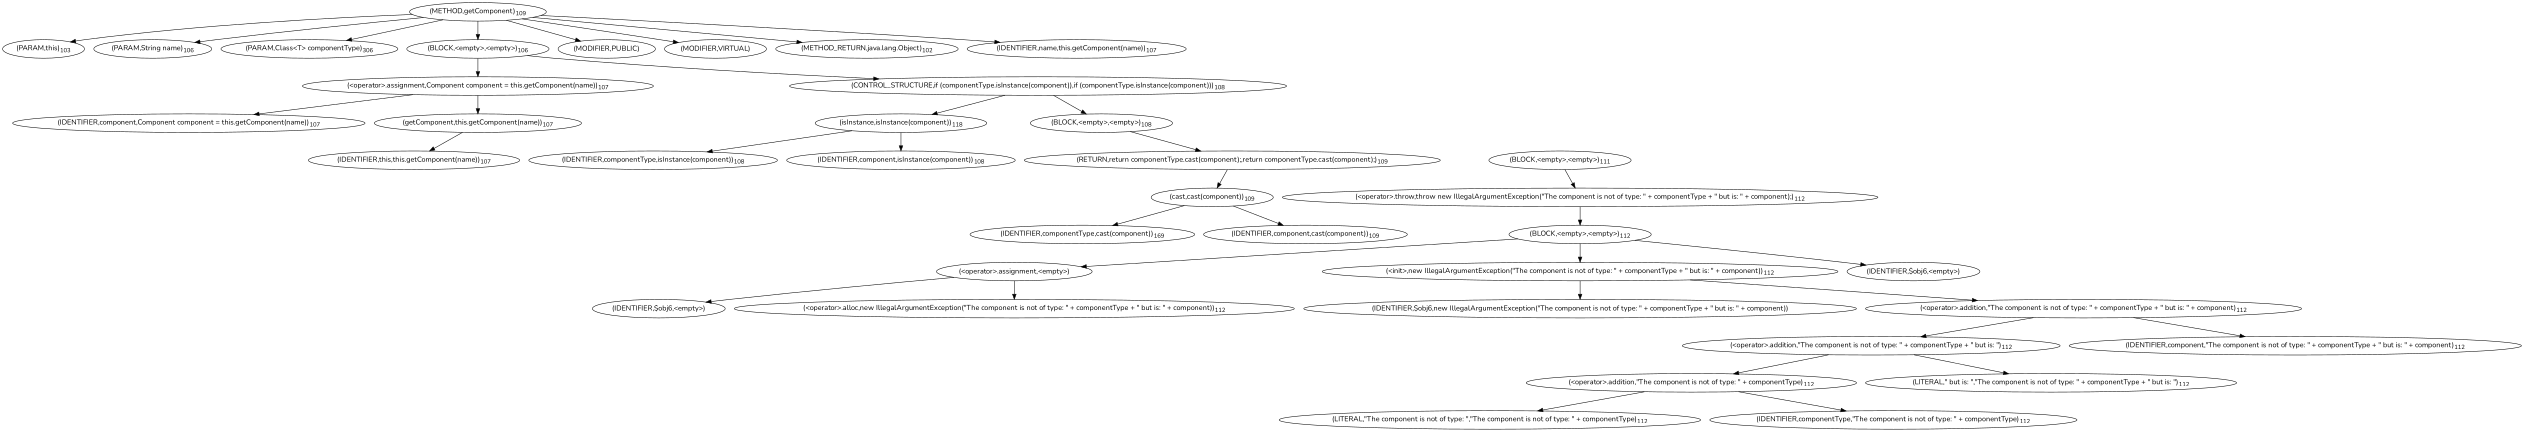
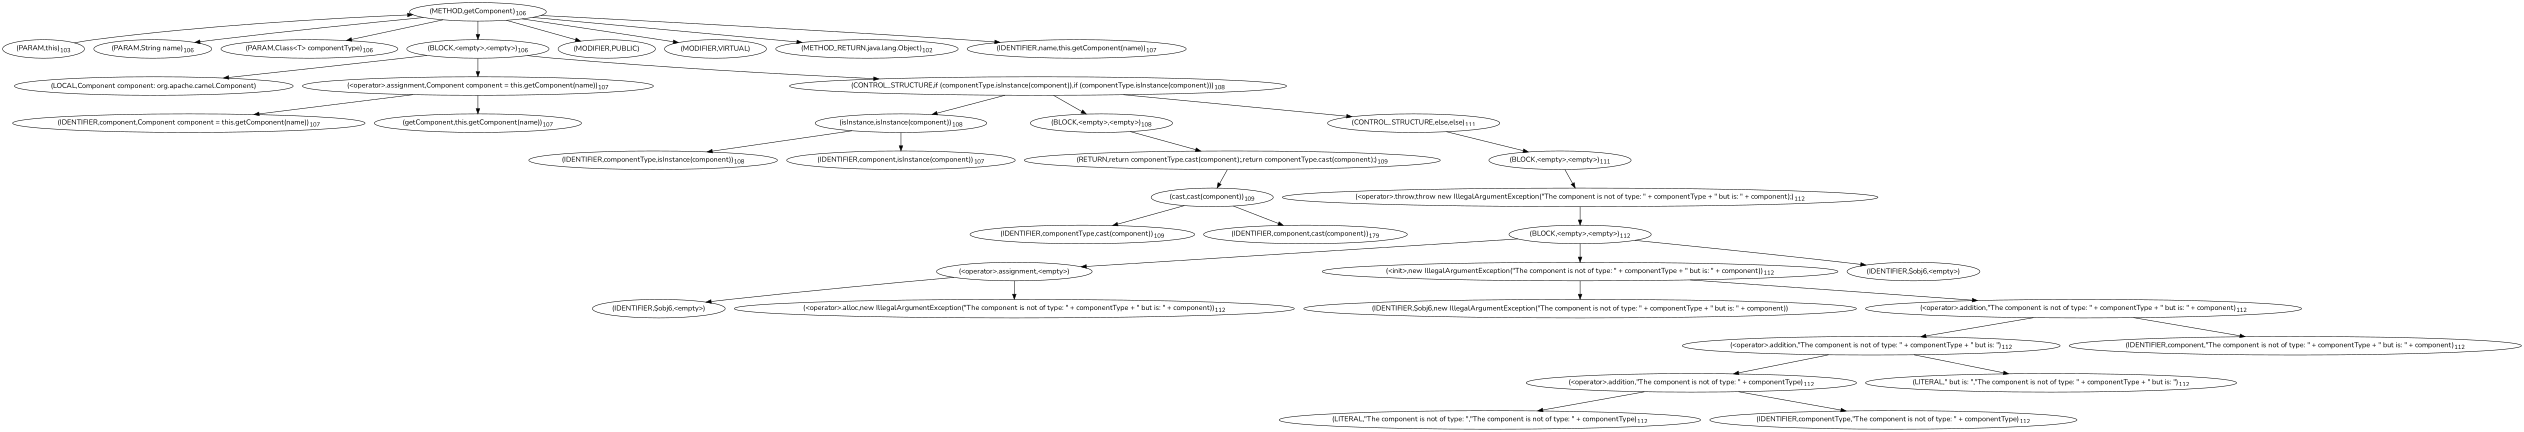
node "(METHOD,getComponent)": text "109" -> "106"
edge "(METHOD,getComponent)" -> "(PARAM,this)": reversed
node "(PARAM,Class<T> componentType)": text "306" -> "106"
node "(LOCAL,Component component: org.apache.camel.Component)": added
node "(isInstance,isInstance(component))": text "118" -> "108"
node "(CONTROL_STRUCTURE,else,else)": added
node "(IDENTIFIER,component,isInstance(component))": text "108" -> "107"
node "(IDENTIFIER,this,this.getComponent(name))": removed
node "(IDENTIFIER,componentType,cast(component))": text "169" -> "109"
node "(IDENTIFIER,component,cast(component))": text "109" -> "179"
